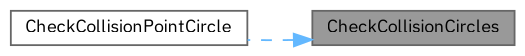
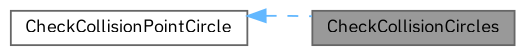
edge "CheckCollisionPointCircle" -> "CheckCollisionCircles": reversed
